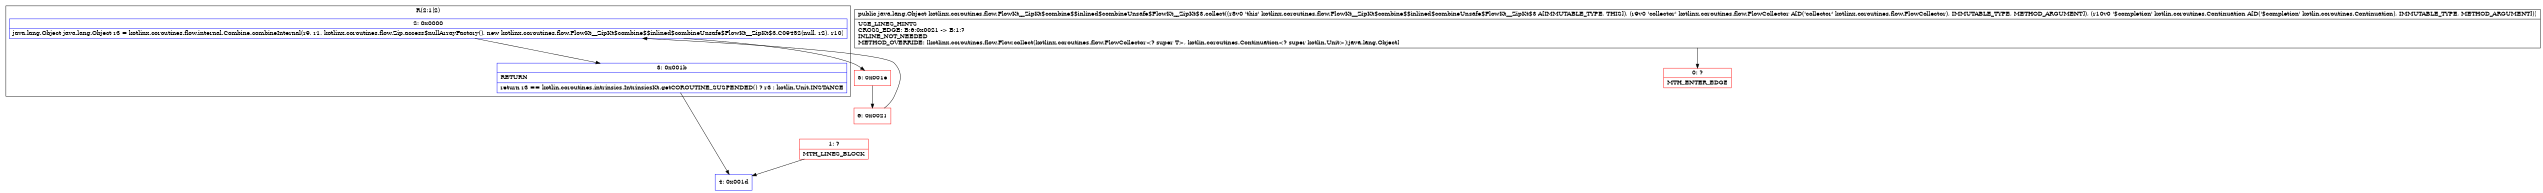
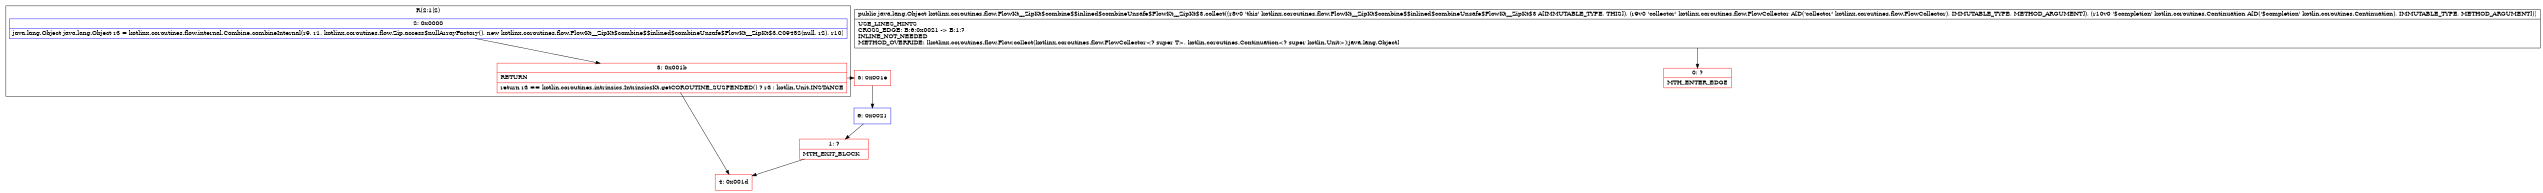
edge "6: 0x0021" -> "2: 0x0000": now "6: 0x0021" -> "1: ?"
edge "2: 0x0000" -> "5: 0x001e": now "3: 0x001b" -> "5: 0x001e"
node "3: 0x001b": color blue -> red
node "6: 0x0021": color red -> blue
node "1: ?": text "MTH_LINES_BLOCK" -> "MTH_EXIT_BLOCK"
node "4: 0x001d": color blue -> red
